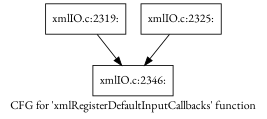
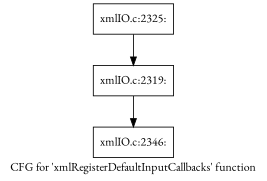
edge "xmlIO.c:2325:" -> "xmlIO.c:2346:": now "xmlIO.c:2325:" -> "xmlIO.c:2319:"
